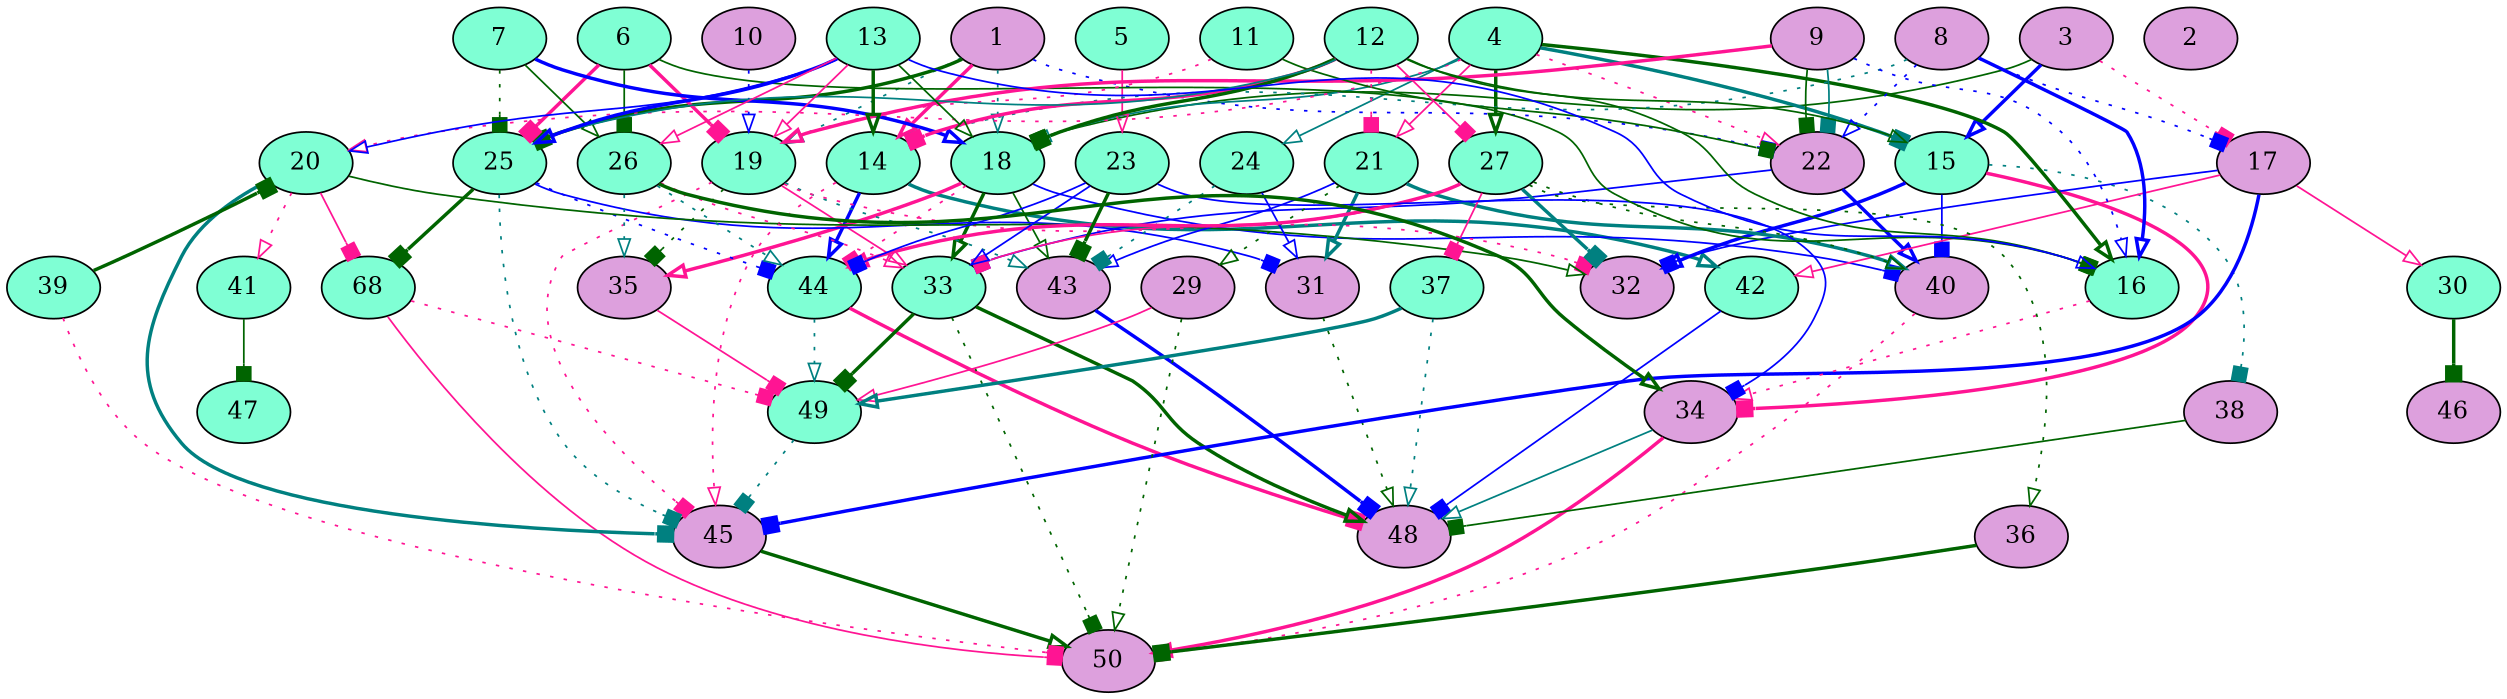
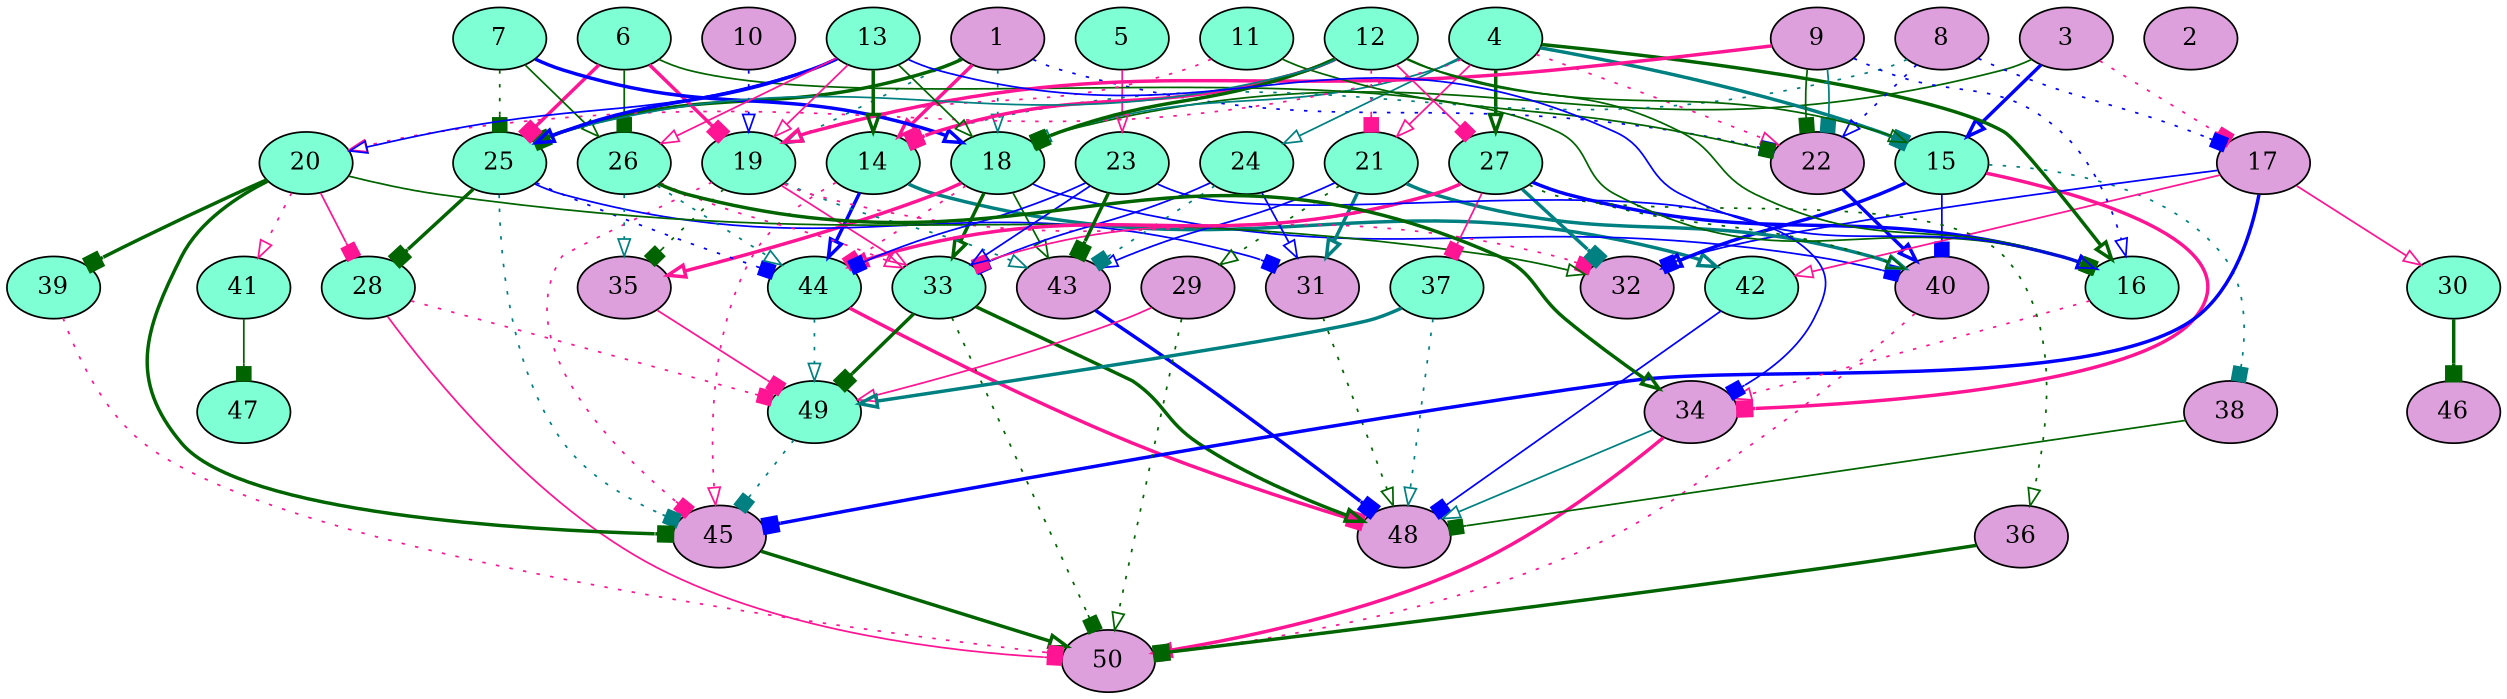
edge "8" -> "16": now "27" -> "16"
edge "22" -> "33": now "24" -> "33"
edge "39" -> "20": reversed
node "68": label "68" -> "28"
edge "20" -> "45": color teal -> darkgreen
